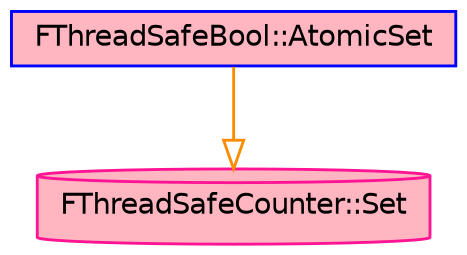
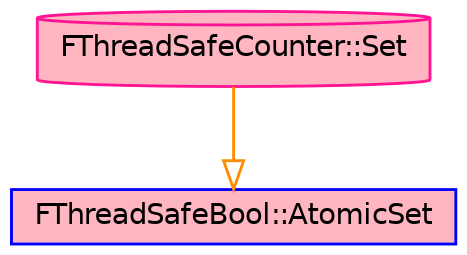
edge "FThreadSafeBool::AtomicSet" -> "FThreadSafeCounter::Set": reversed
